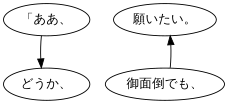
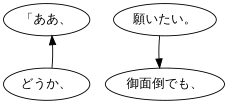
edge "「ああ、" -> "どうか、": reversed
edge "御面倒でも、" -> "願いたい。": reversed
